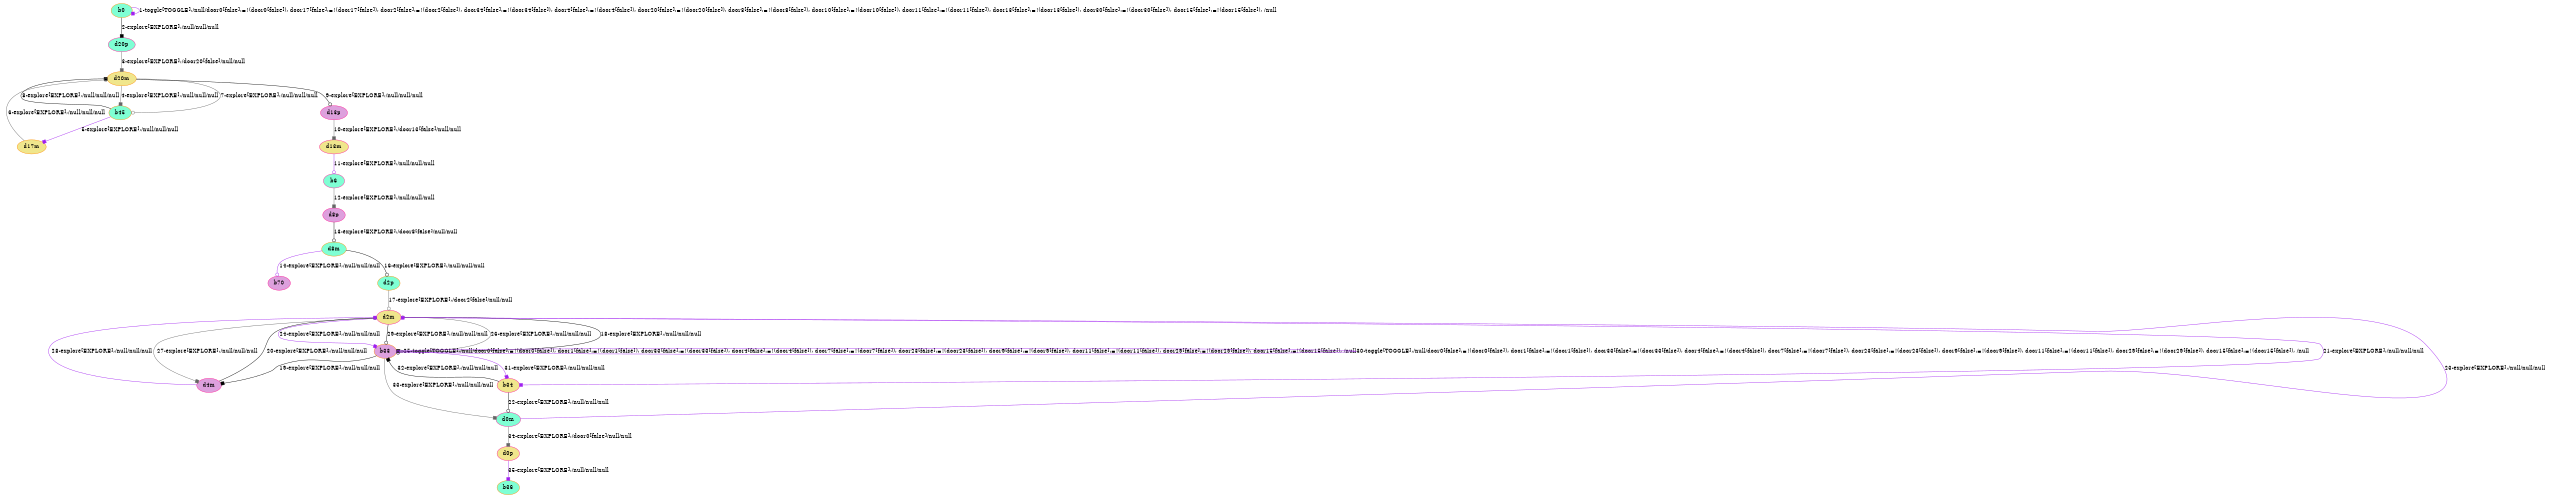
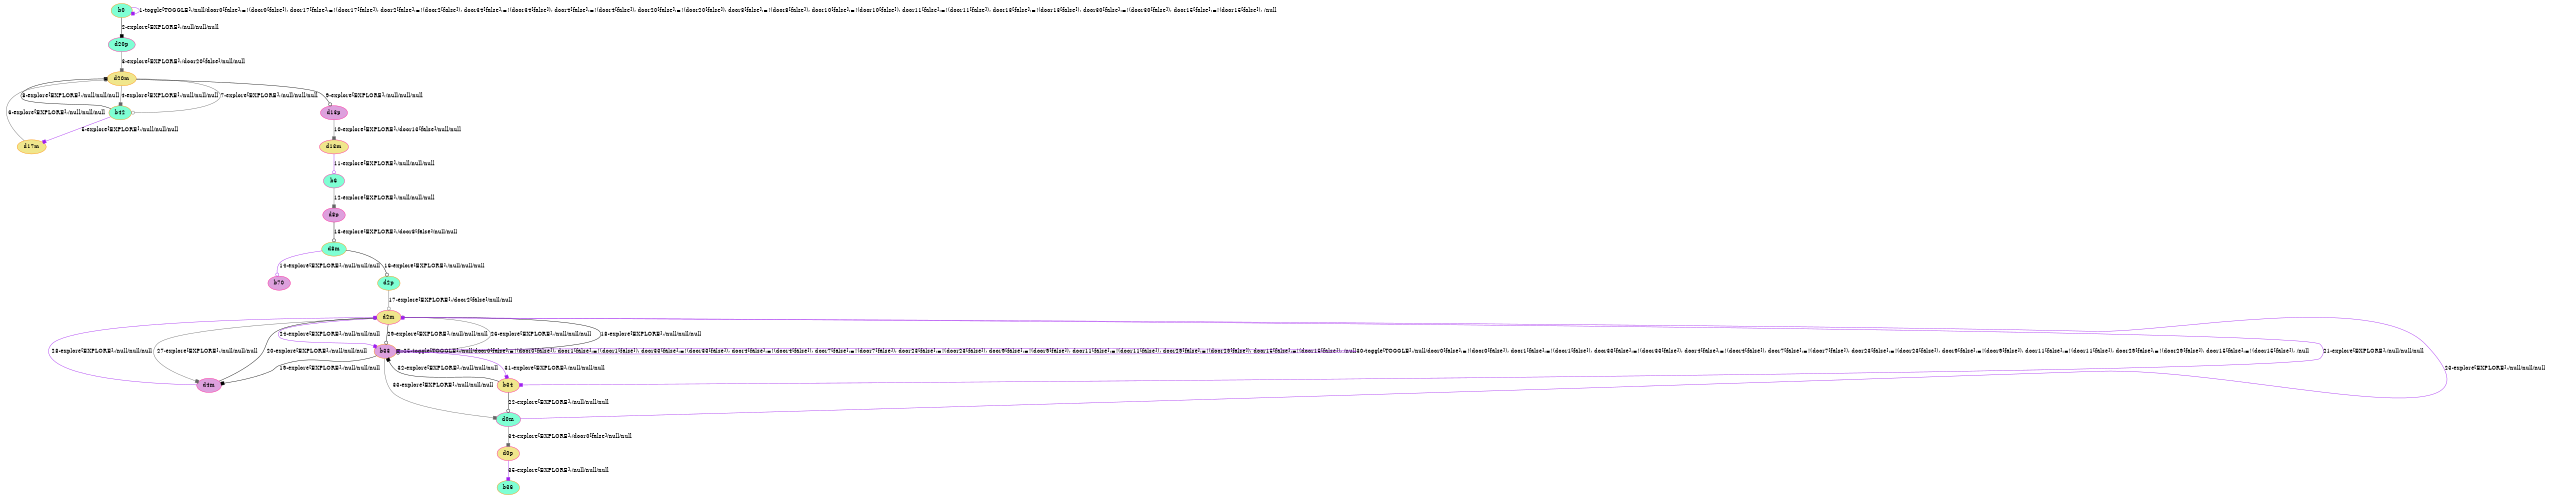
node "b45": label "b45" -> "b42"
